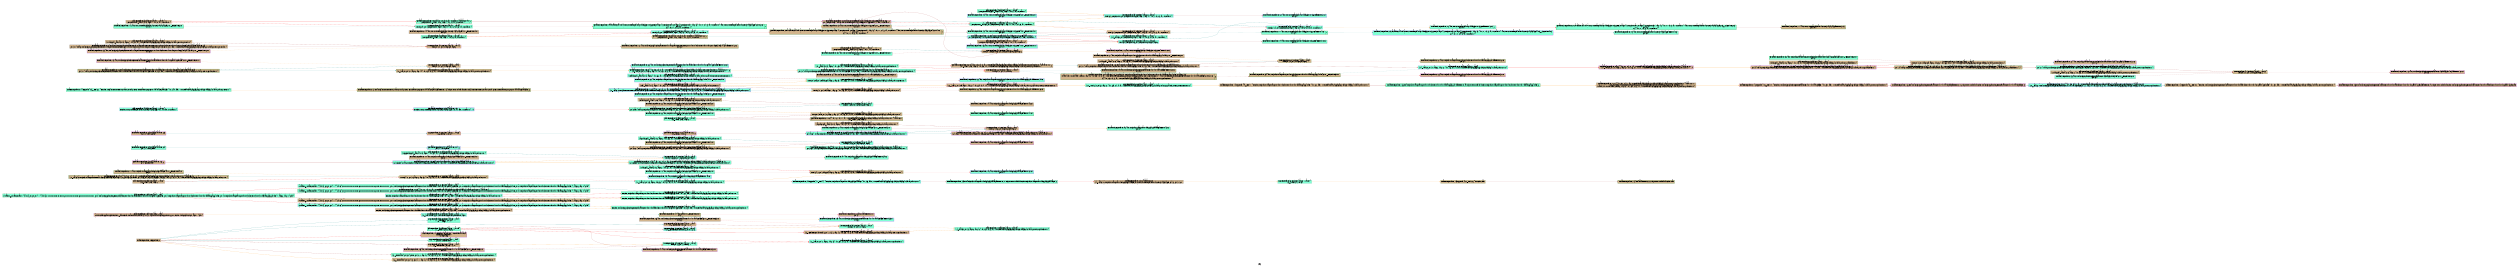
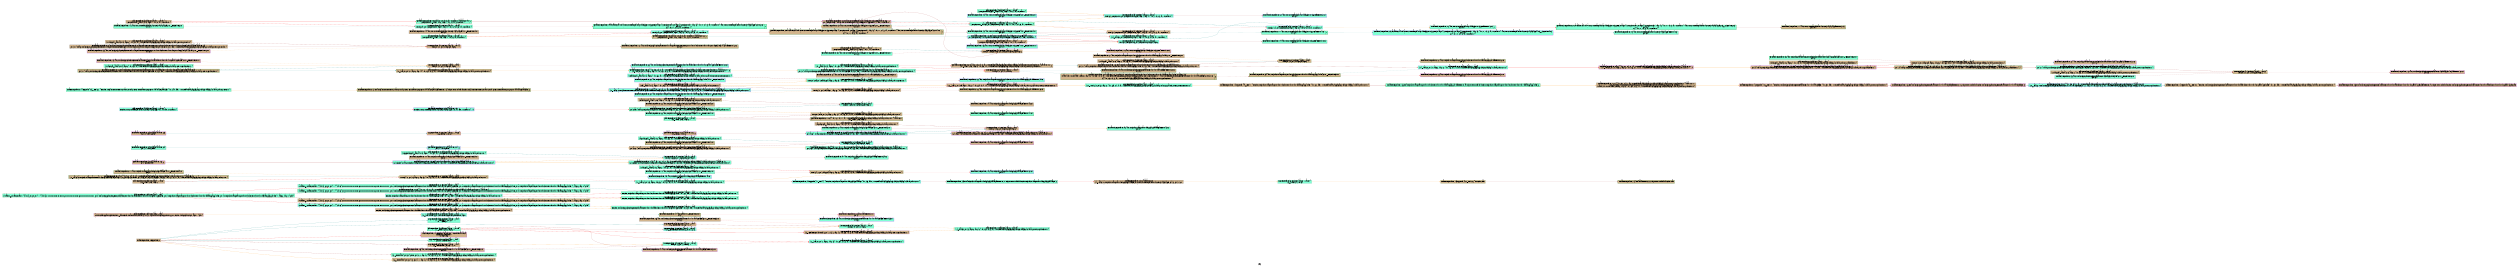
node "AddrVFGNode ID: 28 AddrStmt: [Var94 <-- Var95]": added
node "CopyVFGNode ID: 53 CopyStmt: [Var125 <-- Var0]": text "align" -> "cleanup"
